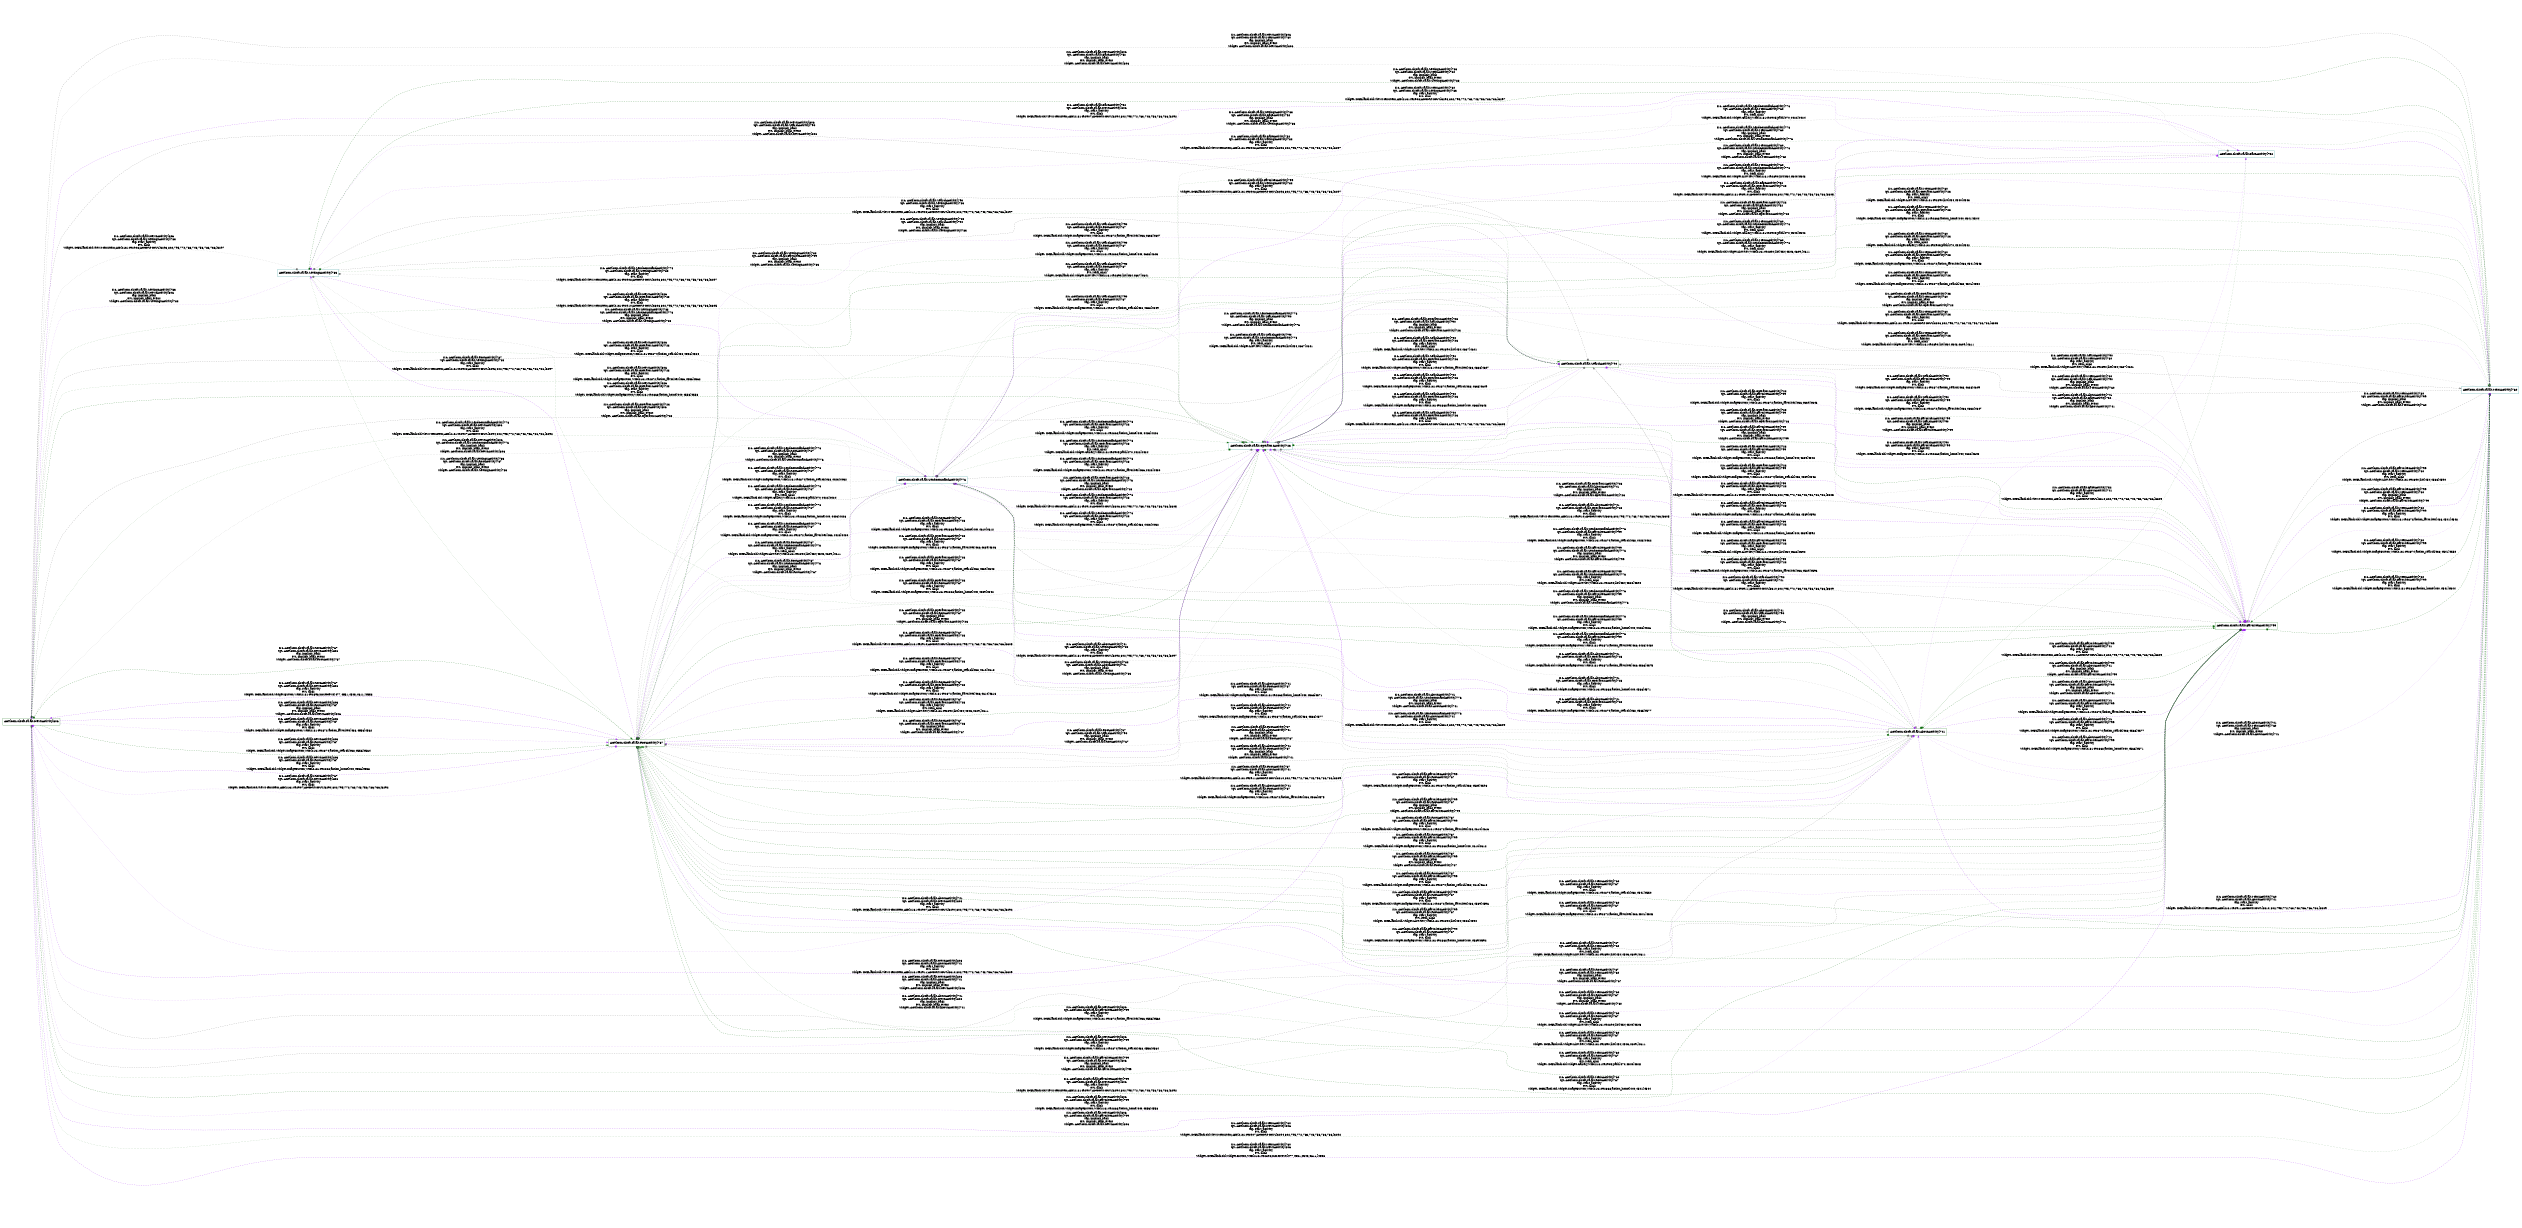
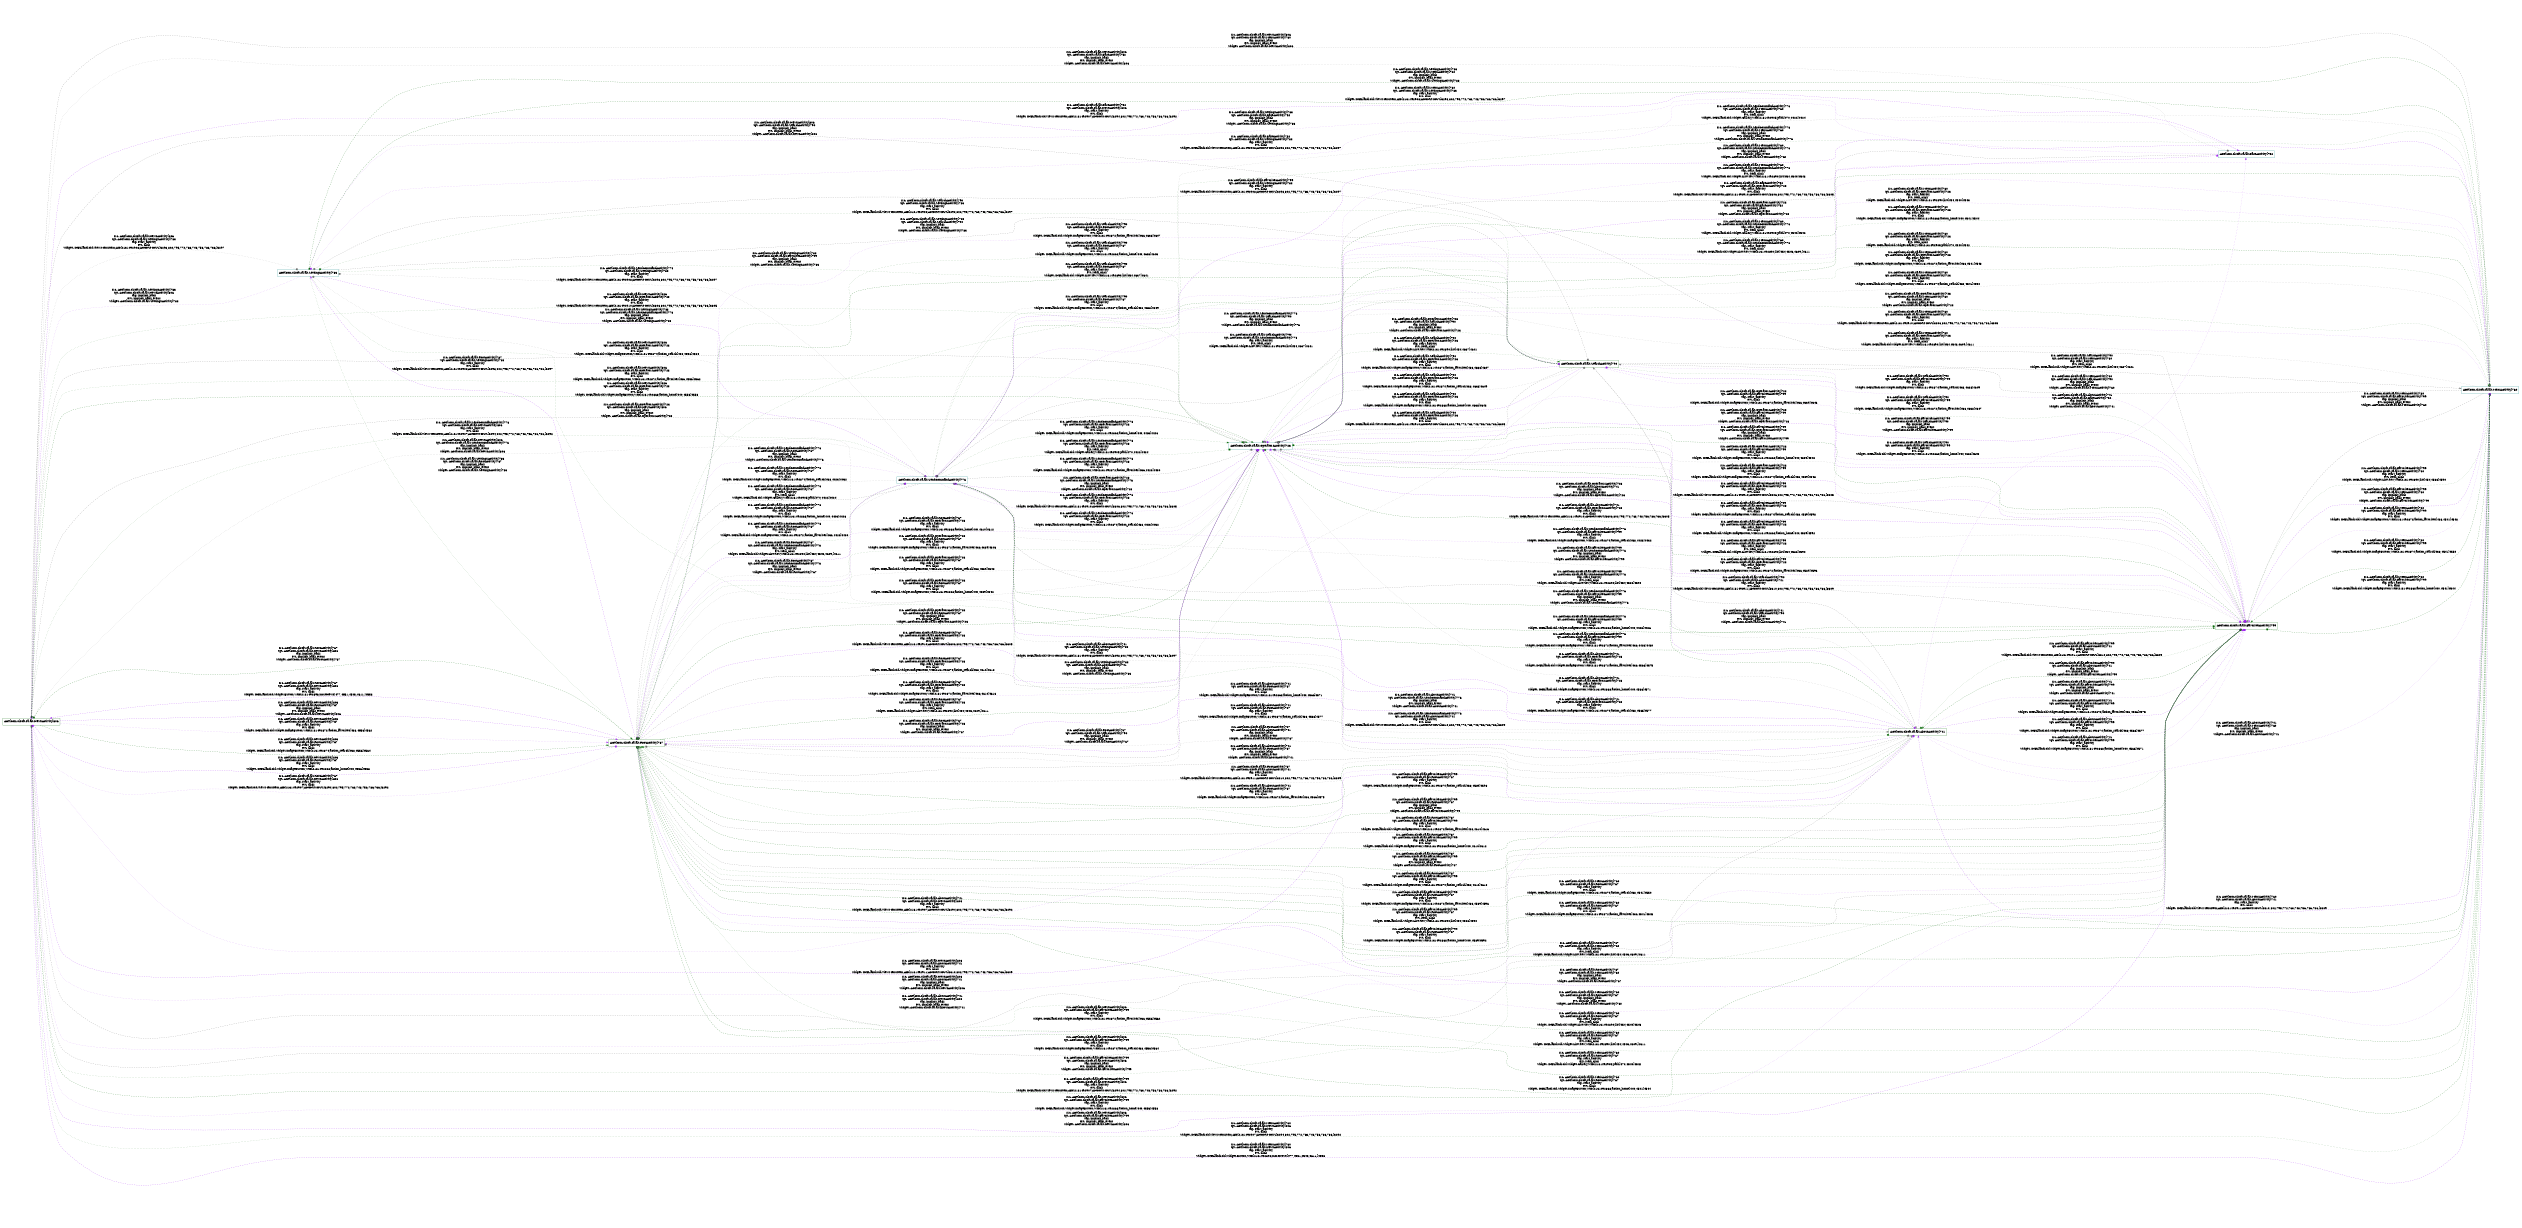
edge "ACT[com.olsoft.sa.alt.BaseActivity]752" -> "ACT[com.olsoft.sa.alt.AboutActivity]741": removed, label "src: ACT[com.olsoft.sa.alt.BaseActivity]752 tgt: ACT[com.olsoft.sa.alt.AboutActivity]741 tag: start_activity evt: click widget: INFL[android.view.MenuItem,AID[2131492911|ANONYMOUS]3310,802;795;772;763;748;756;786;736;]3309"
